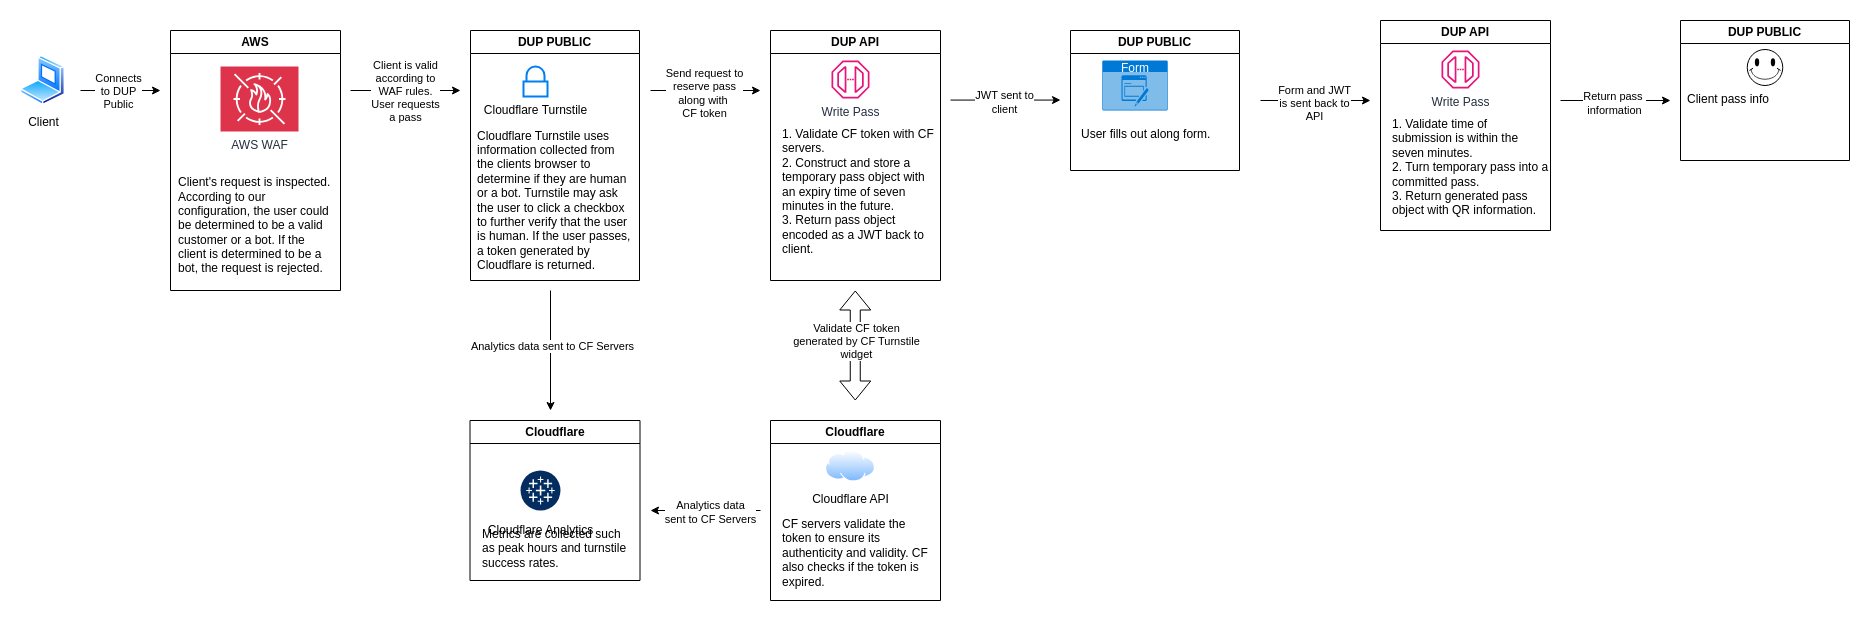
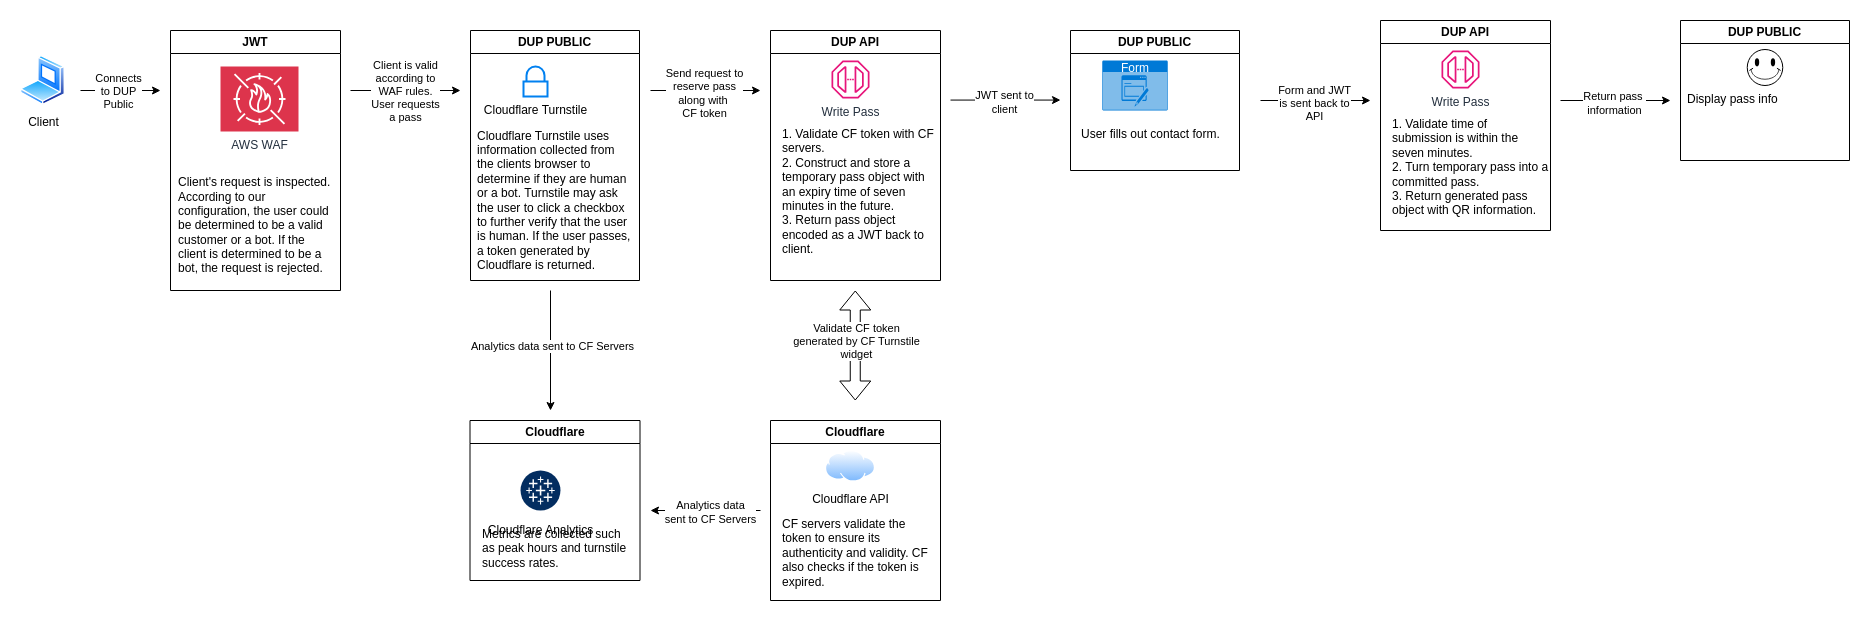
node "AWS": label "AWS" -> "JWT"
node "Client pass info": label "Client pass info" -> "Display pass info"
node "User fills out along form.": label "User fills out along form." -> "User fills out contact form."
